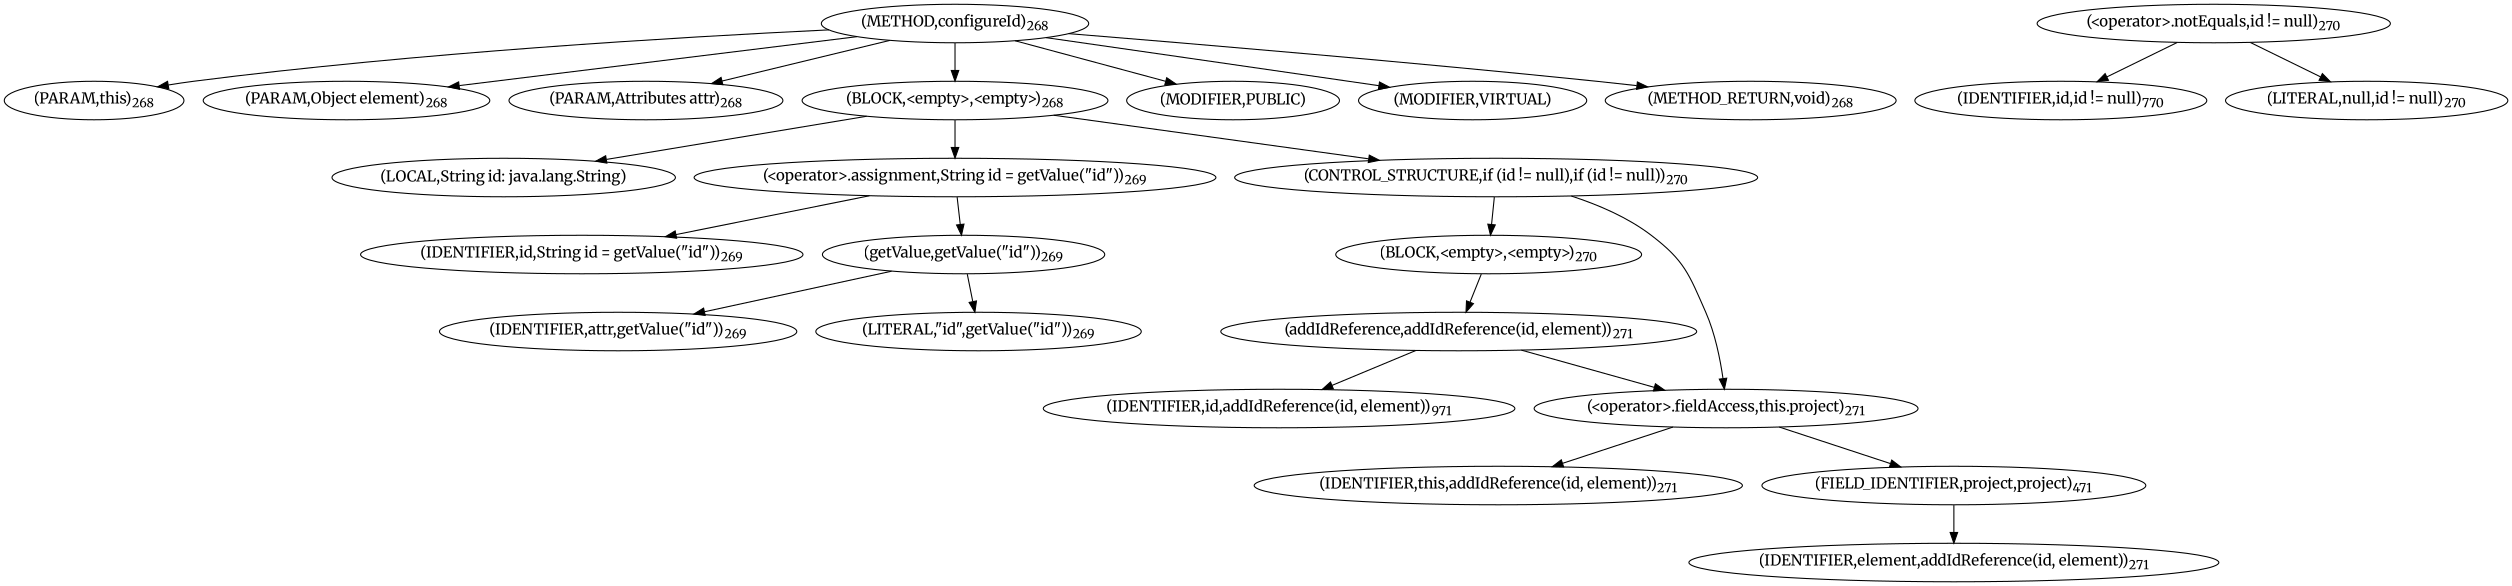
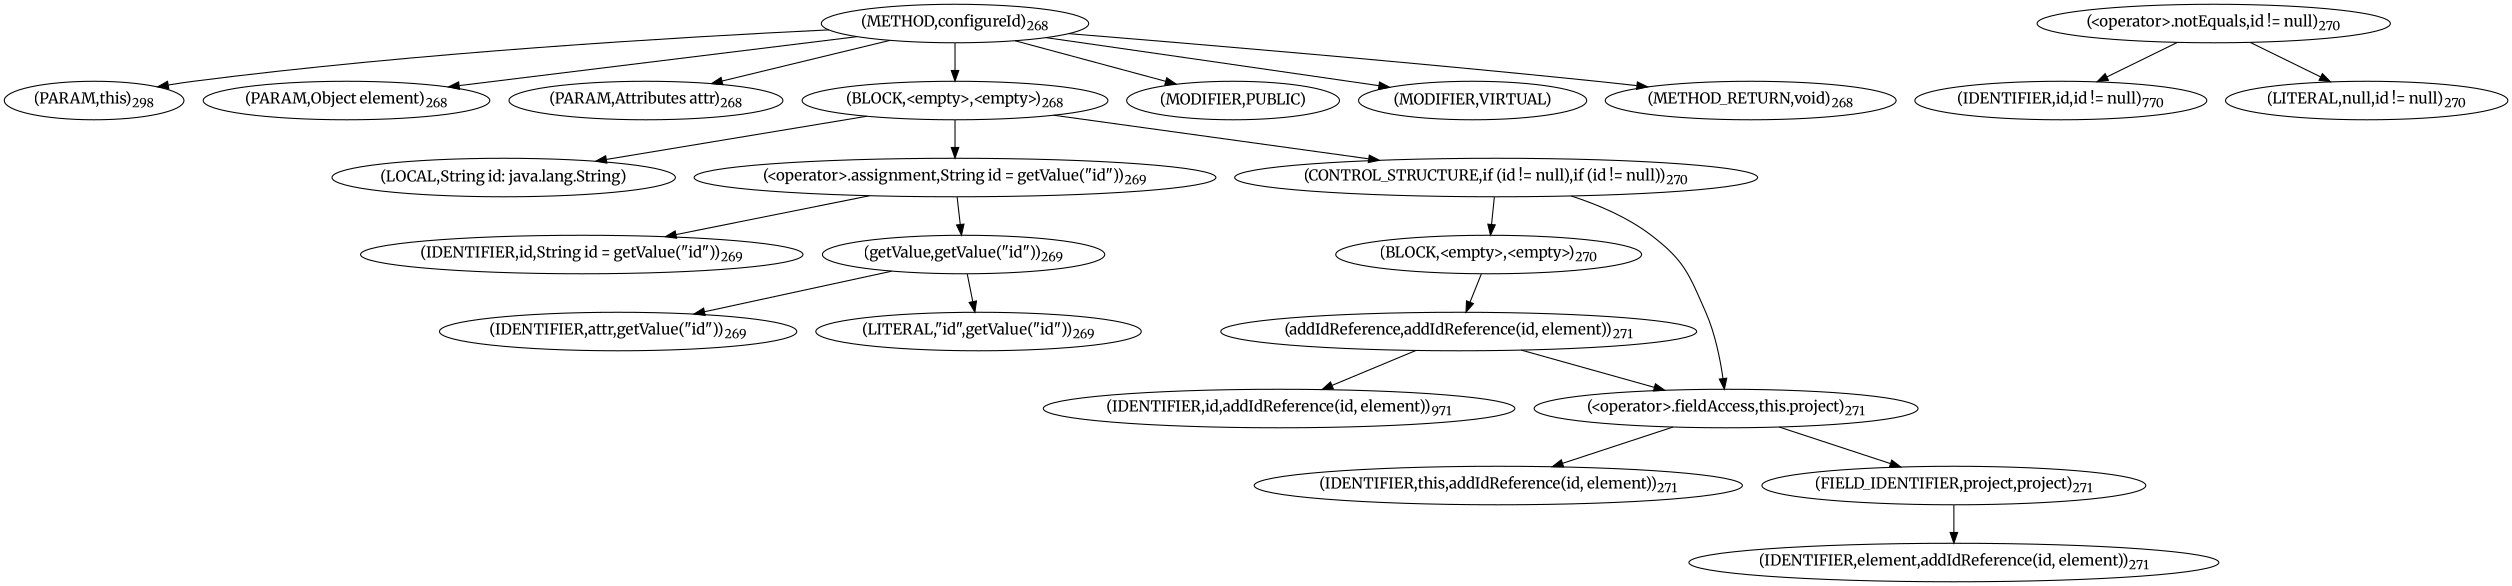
node "(PARAM,this)": text "268" -> "298"
node "(FIELD_IDENTIFIER,project,project)": text "471" -> "271"
